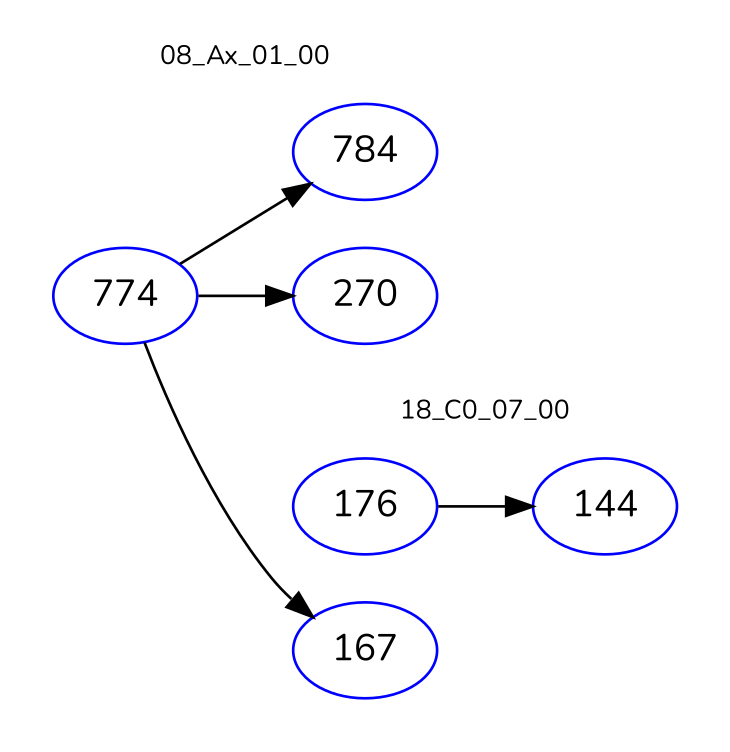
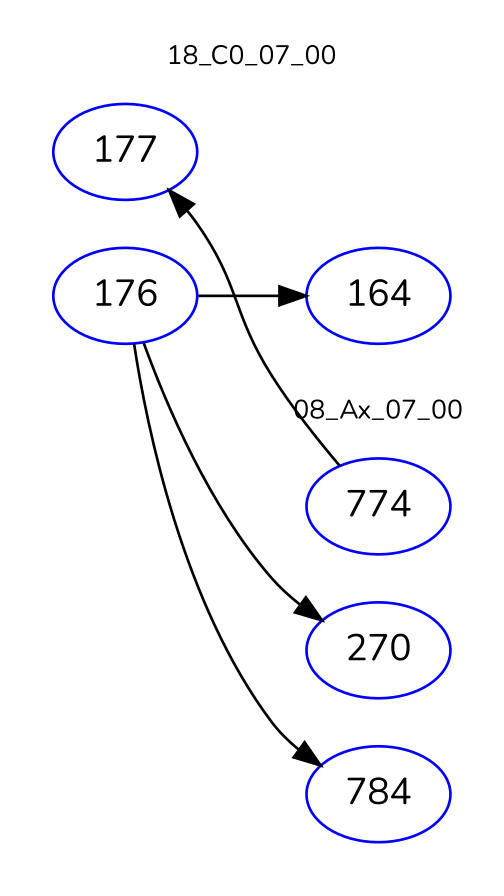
cluster "08_Ax_01_00": label "08_Ax_01_00" -> "08_Ax_07_00"
edge "774" -> "784": now "176" -> "784"
edge "774" -> "270": now "176" -> "270"
node "144": label "144" -> "164"
node "167": label "167" -> "177"
